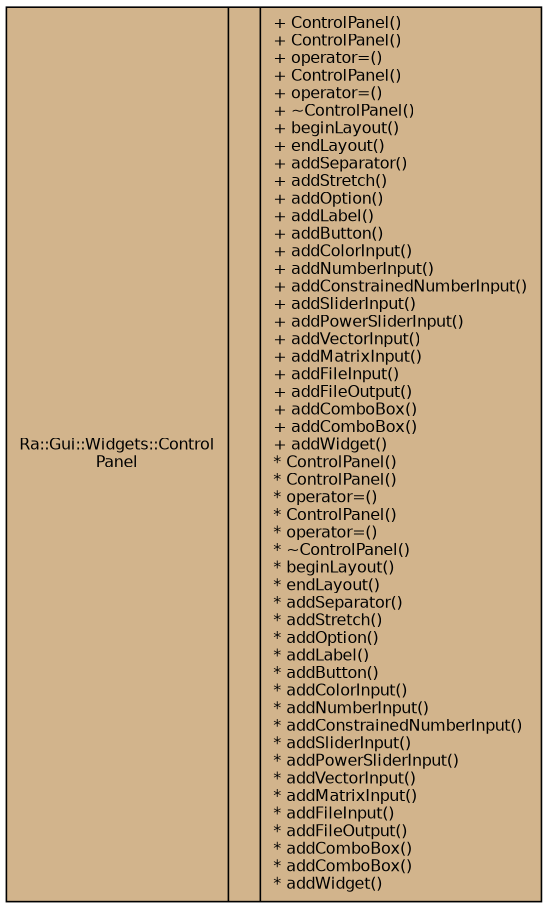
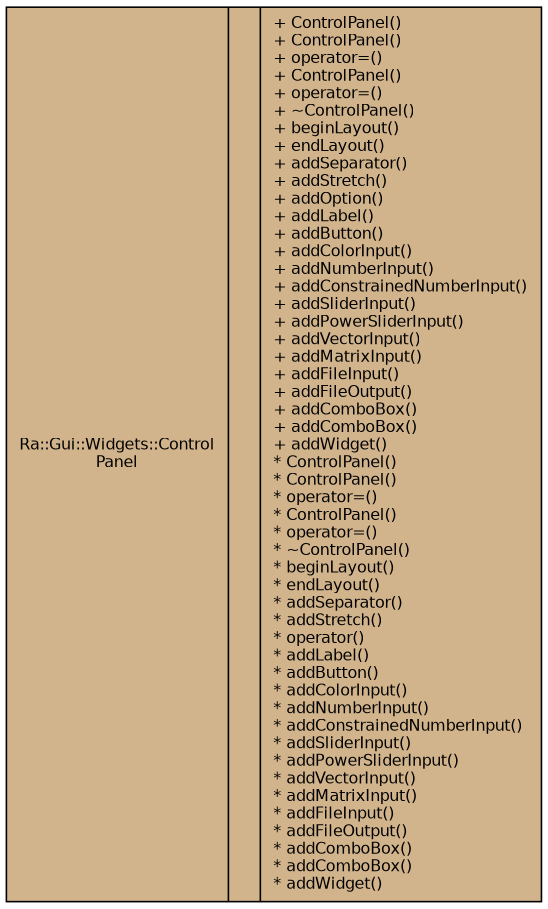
node "Ra::Gui::Widgets::Control": text "* addOption()" -> "* operator()"
